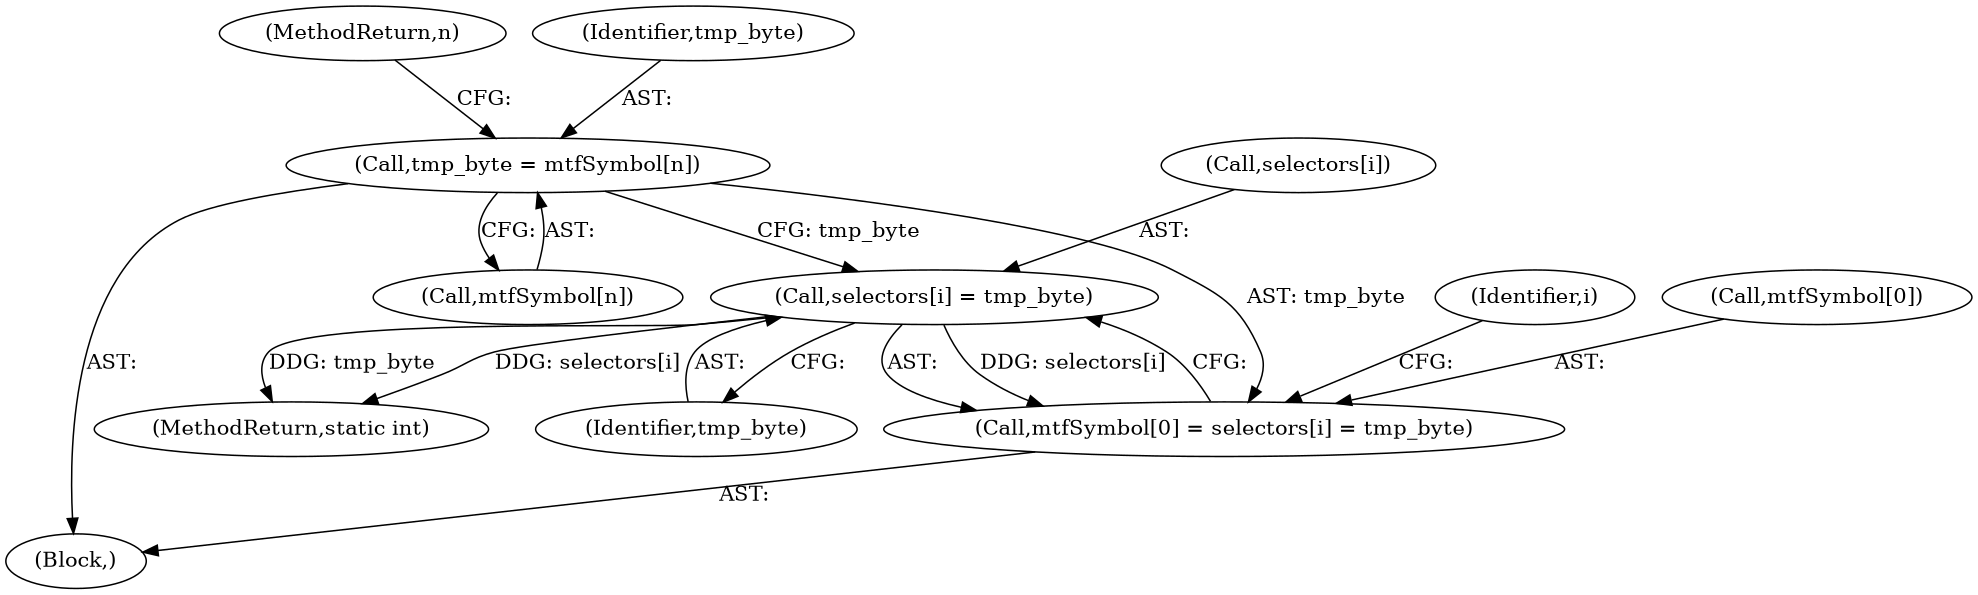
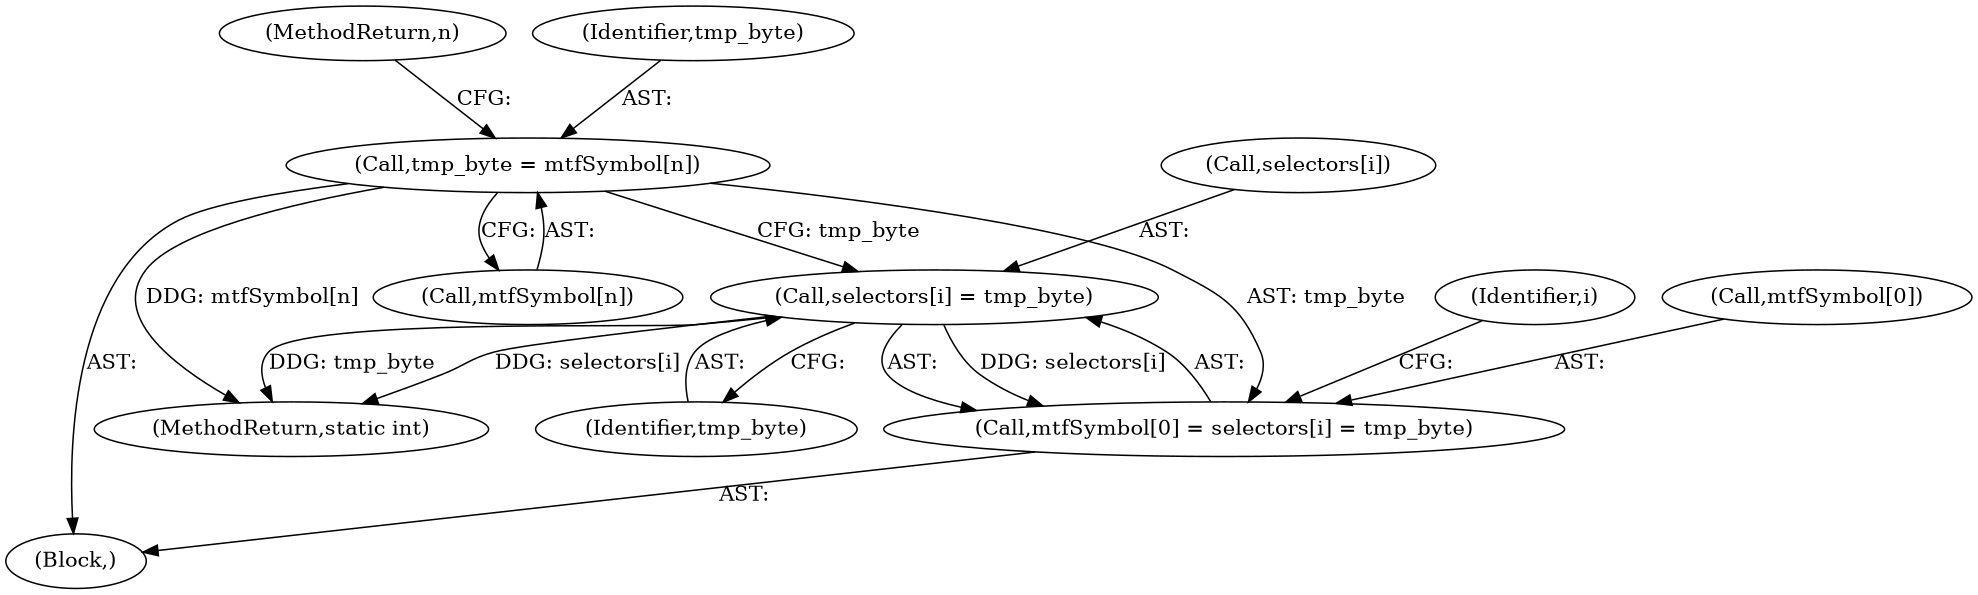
edge "(Call,tmp_byte = mtfSymbol[n])" -> "(MethodReturn,static int)": added, label "DDG: mtfSymbol[n]"
edge "(Call,mtfSymbol[0] = selectors[i] = tmp_byte)" -> "(Call,selectors[i] = tmp_byte)": label "CFG: " -> "AST: "
